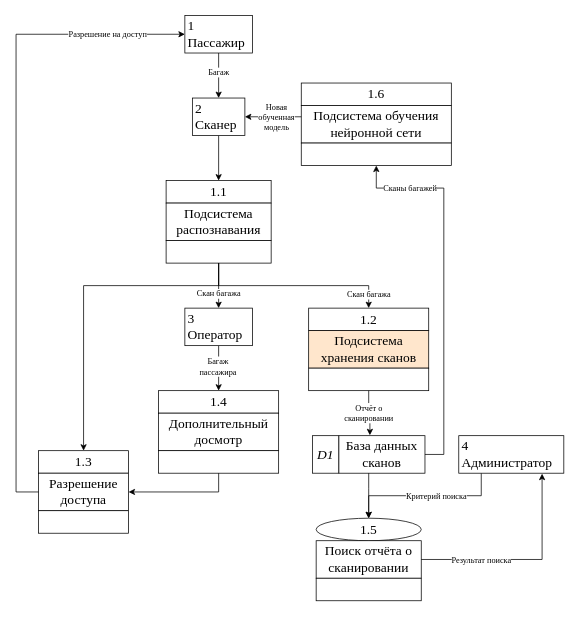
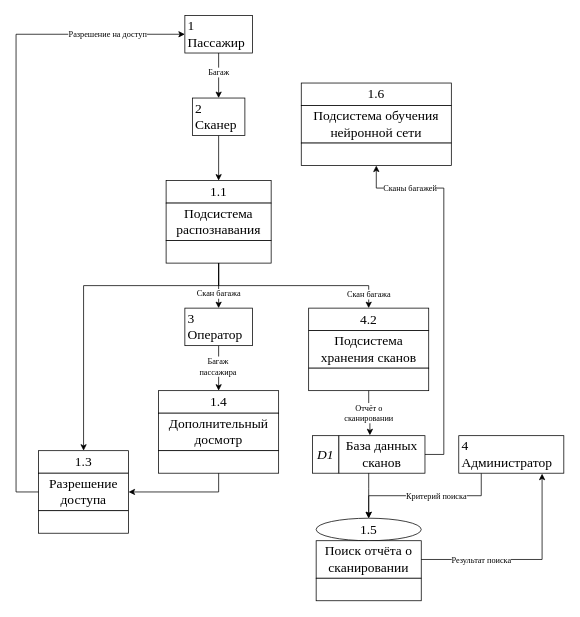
edge "Подсистема обучения нейронной сети" -> "2 Сканер": removed, label "Новая обученная модель"
node "1.2": label "1.2" -> "4.2"
node "Подсистема хранения сканов": fillcolor #ffe6cc -> #ffffff
